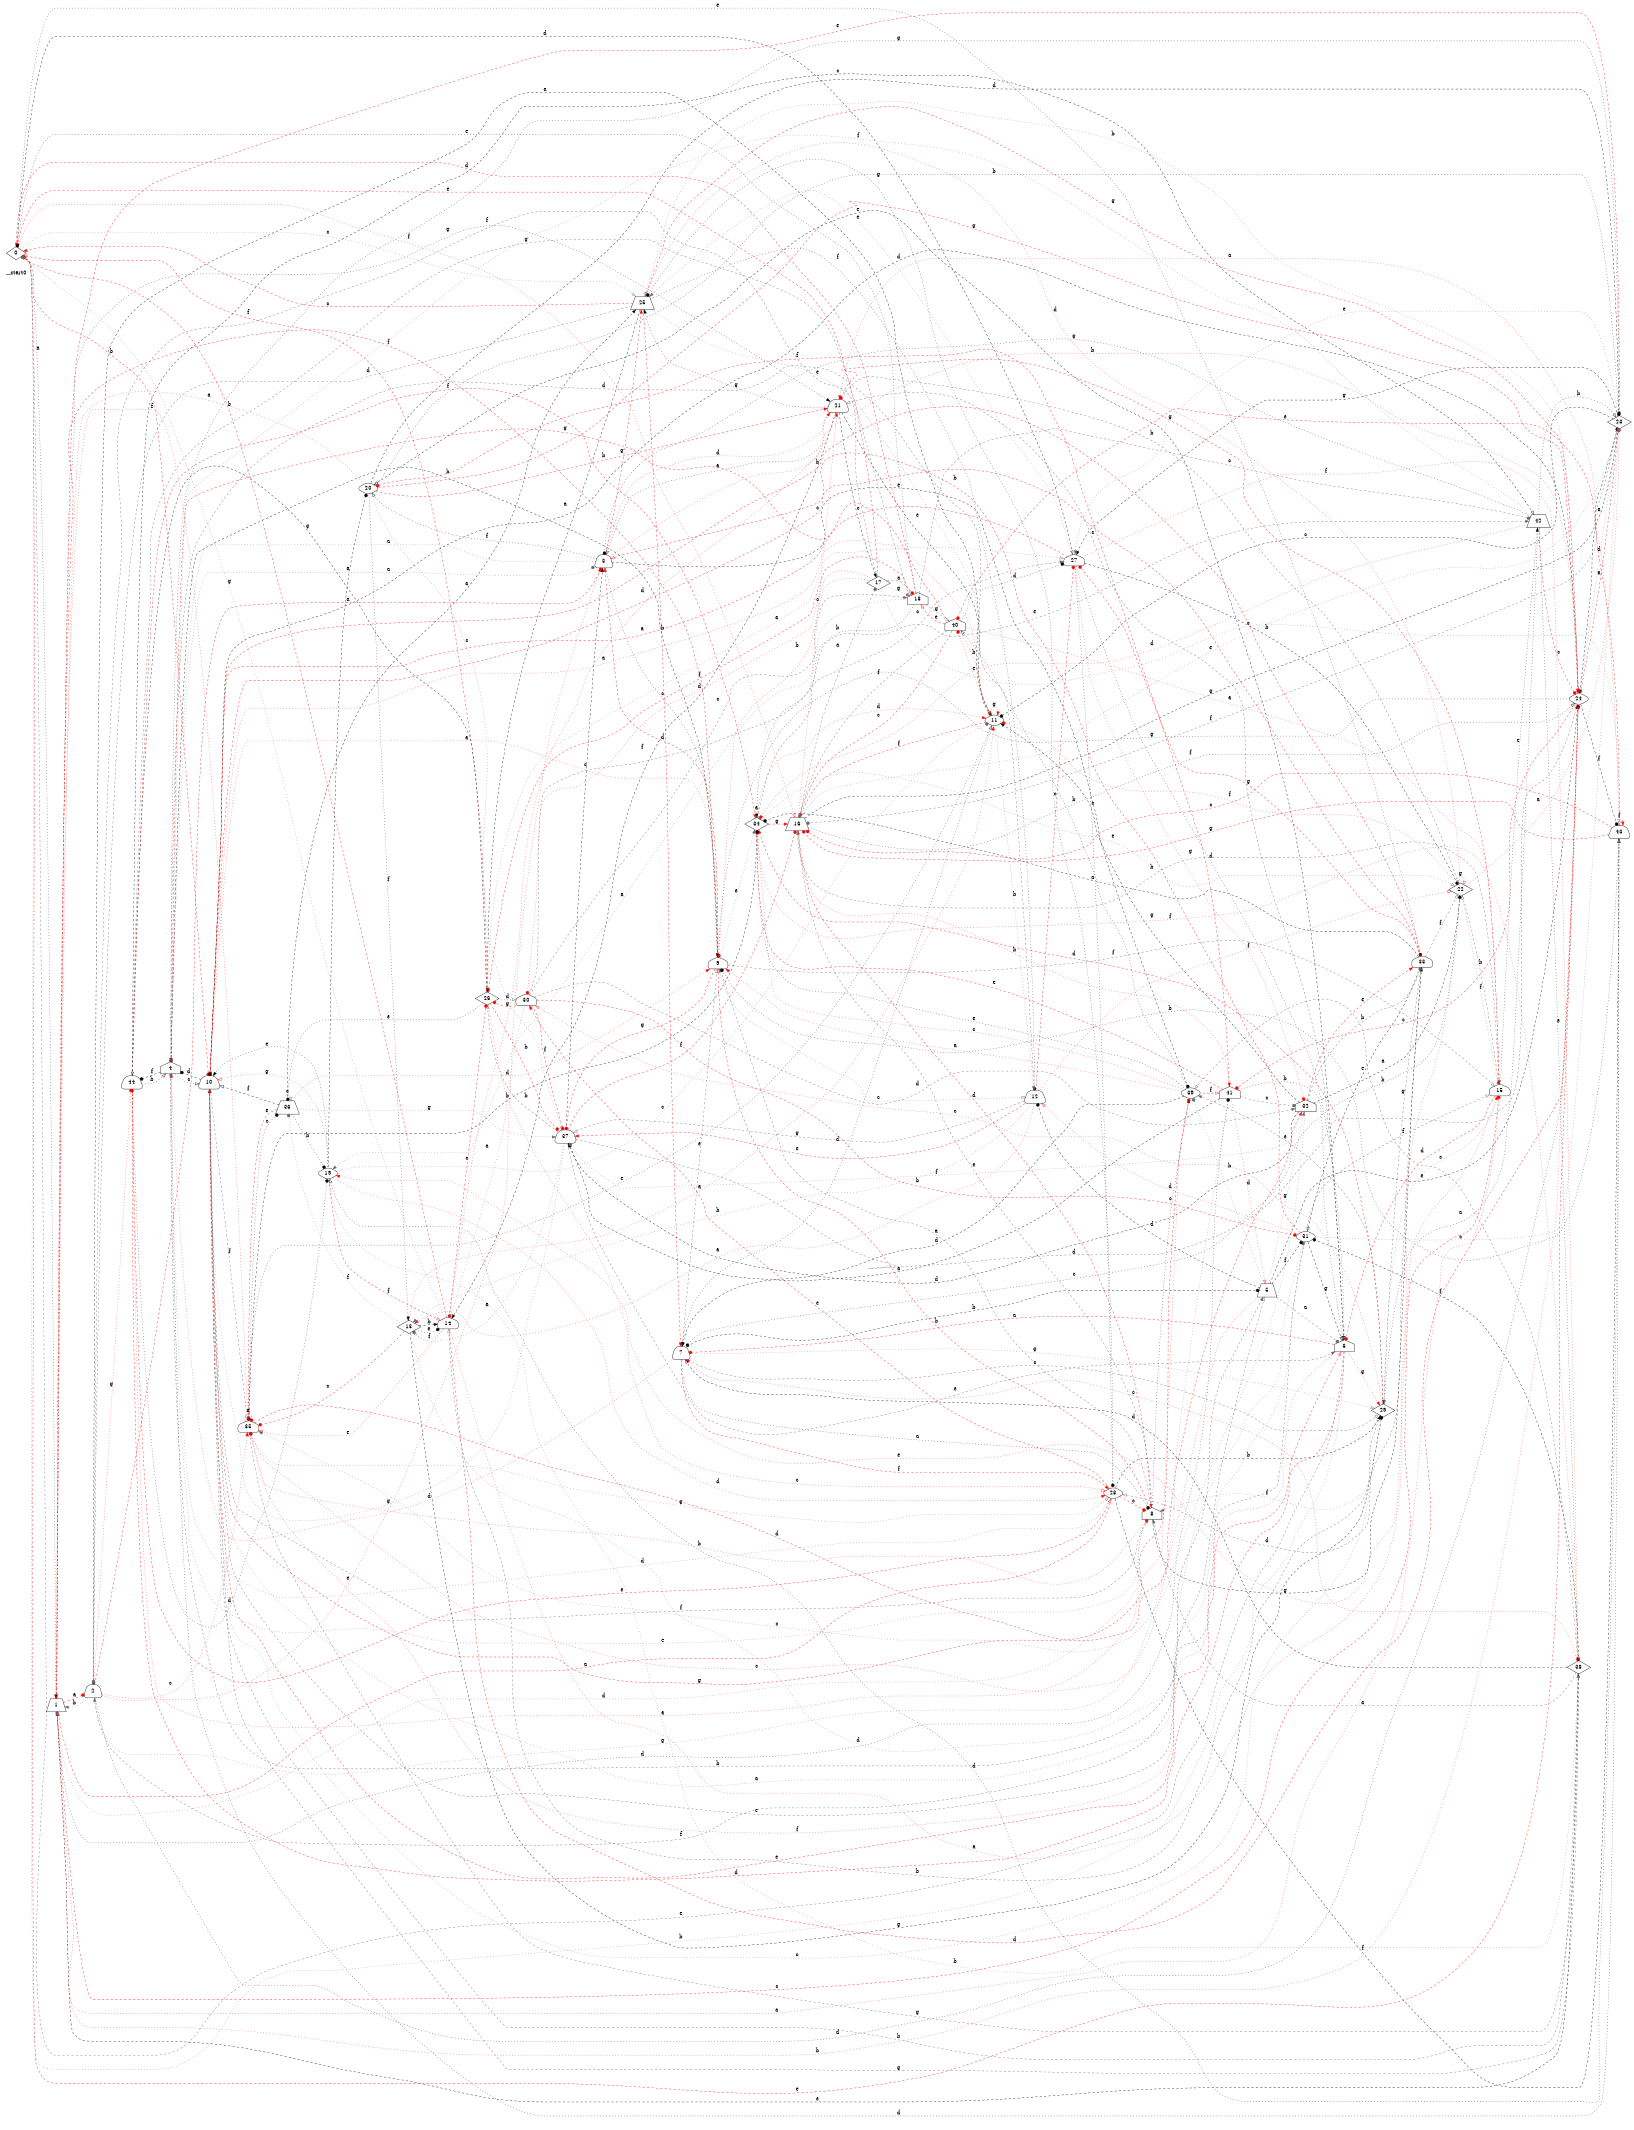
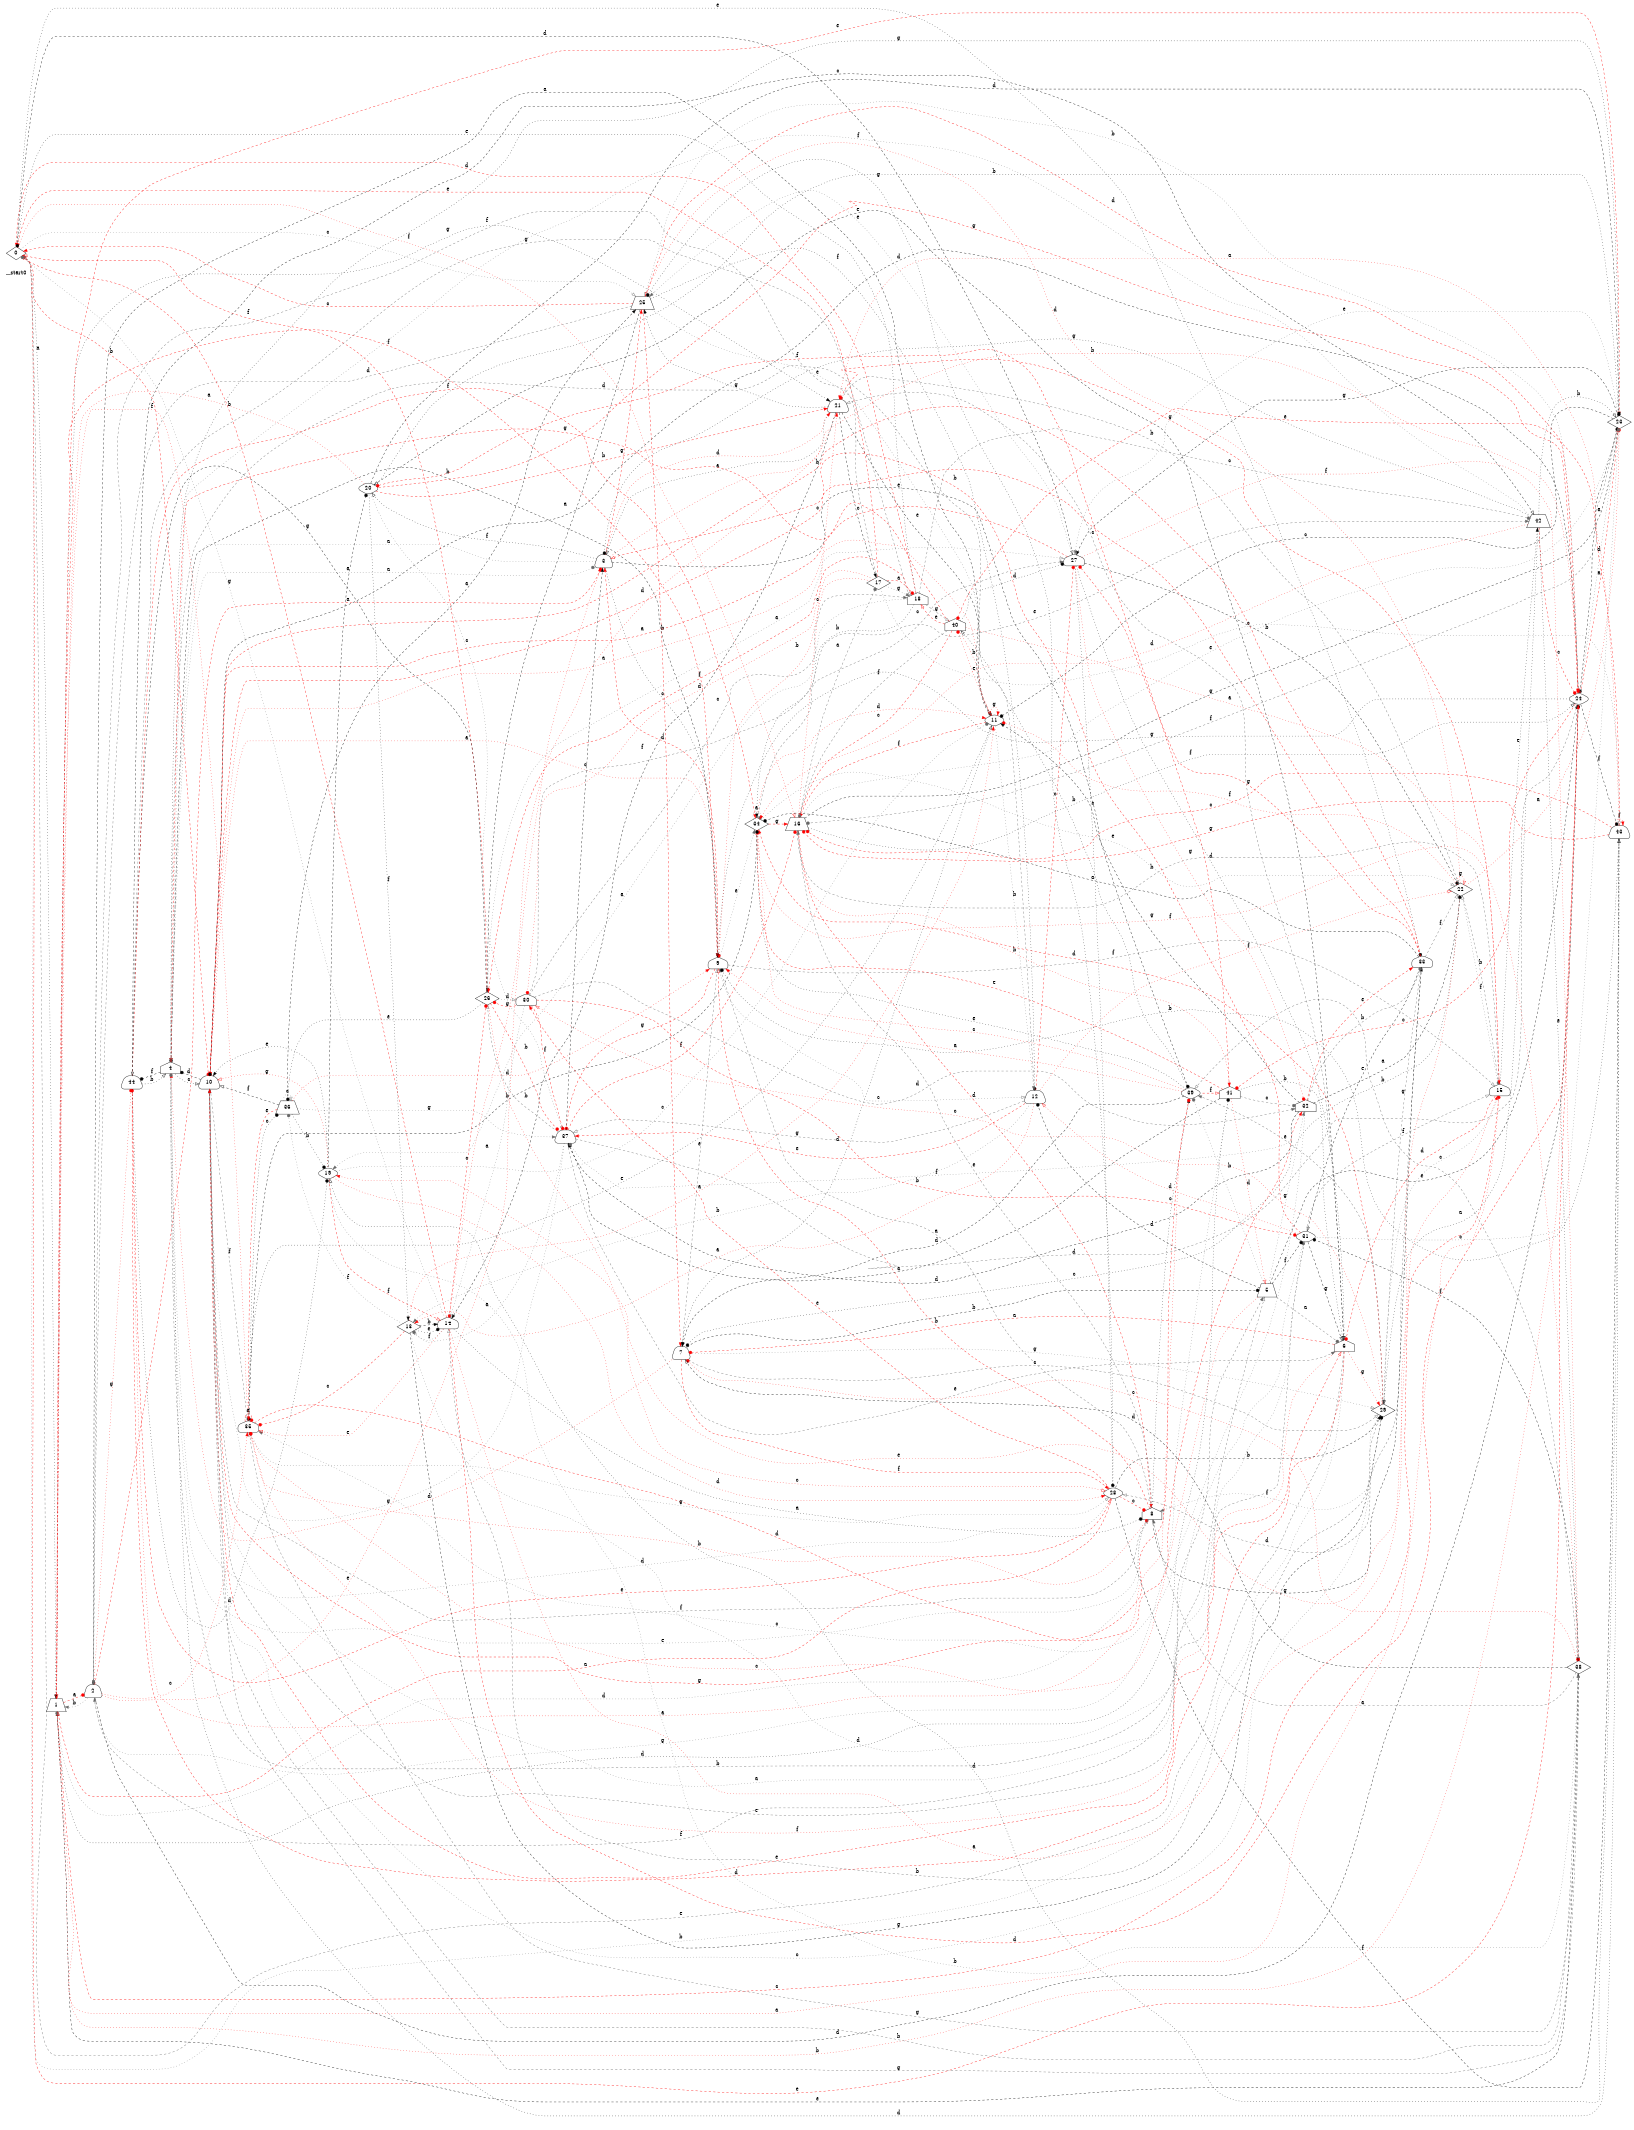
edge "25" -> "24": label "g" -> "d"
edge "7" -> "8": now "14" -> "8"
edge "2" -> "24": style dotted -> dashed
